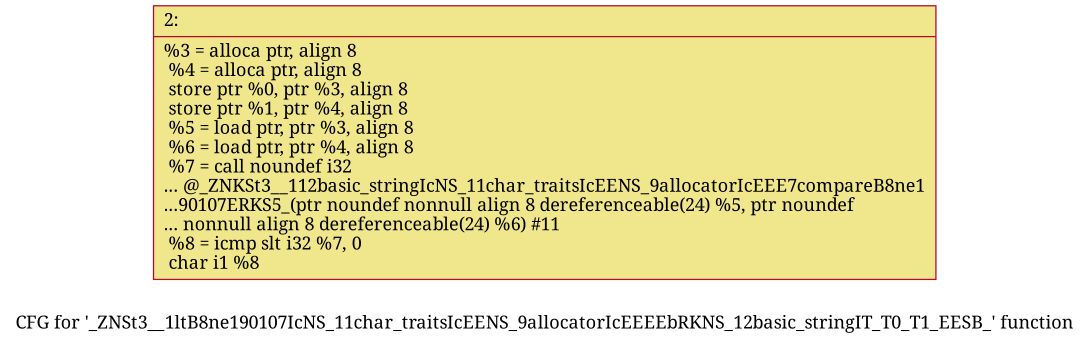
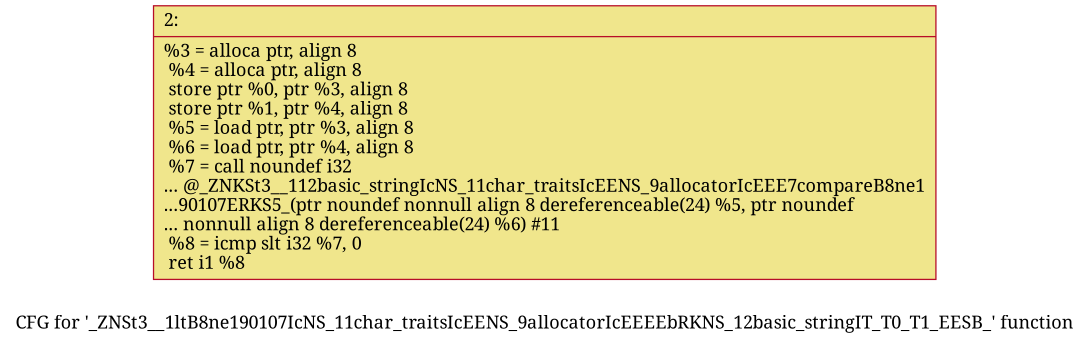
node "2:": text "char i1 %8" -> "ret i1 %8"
